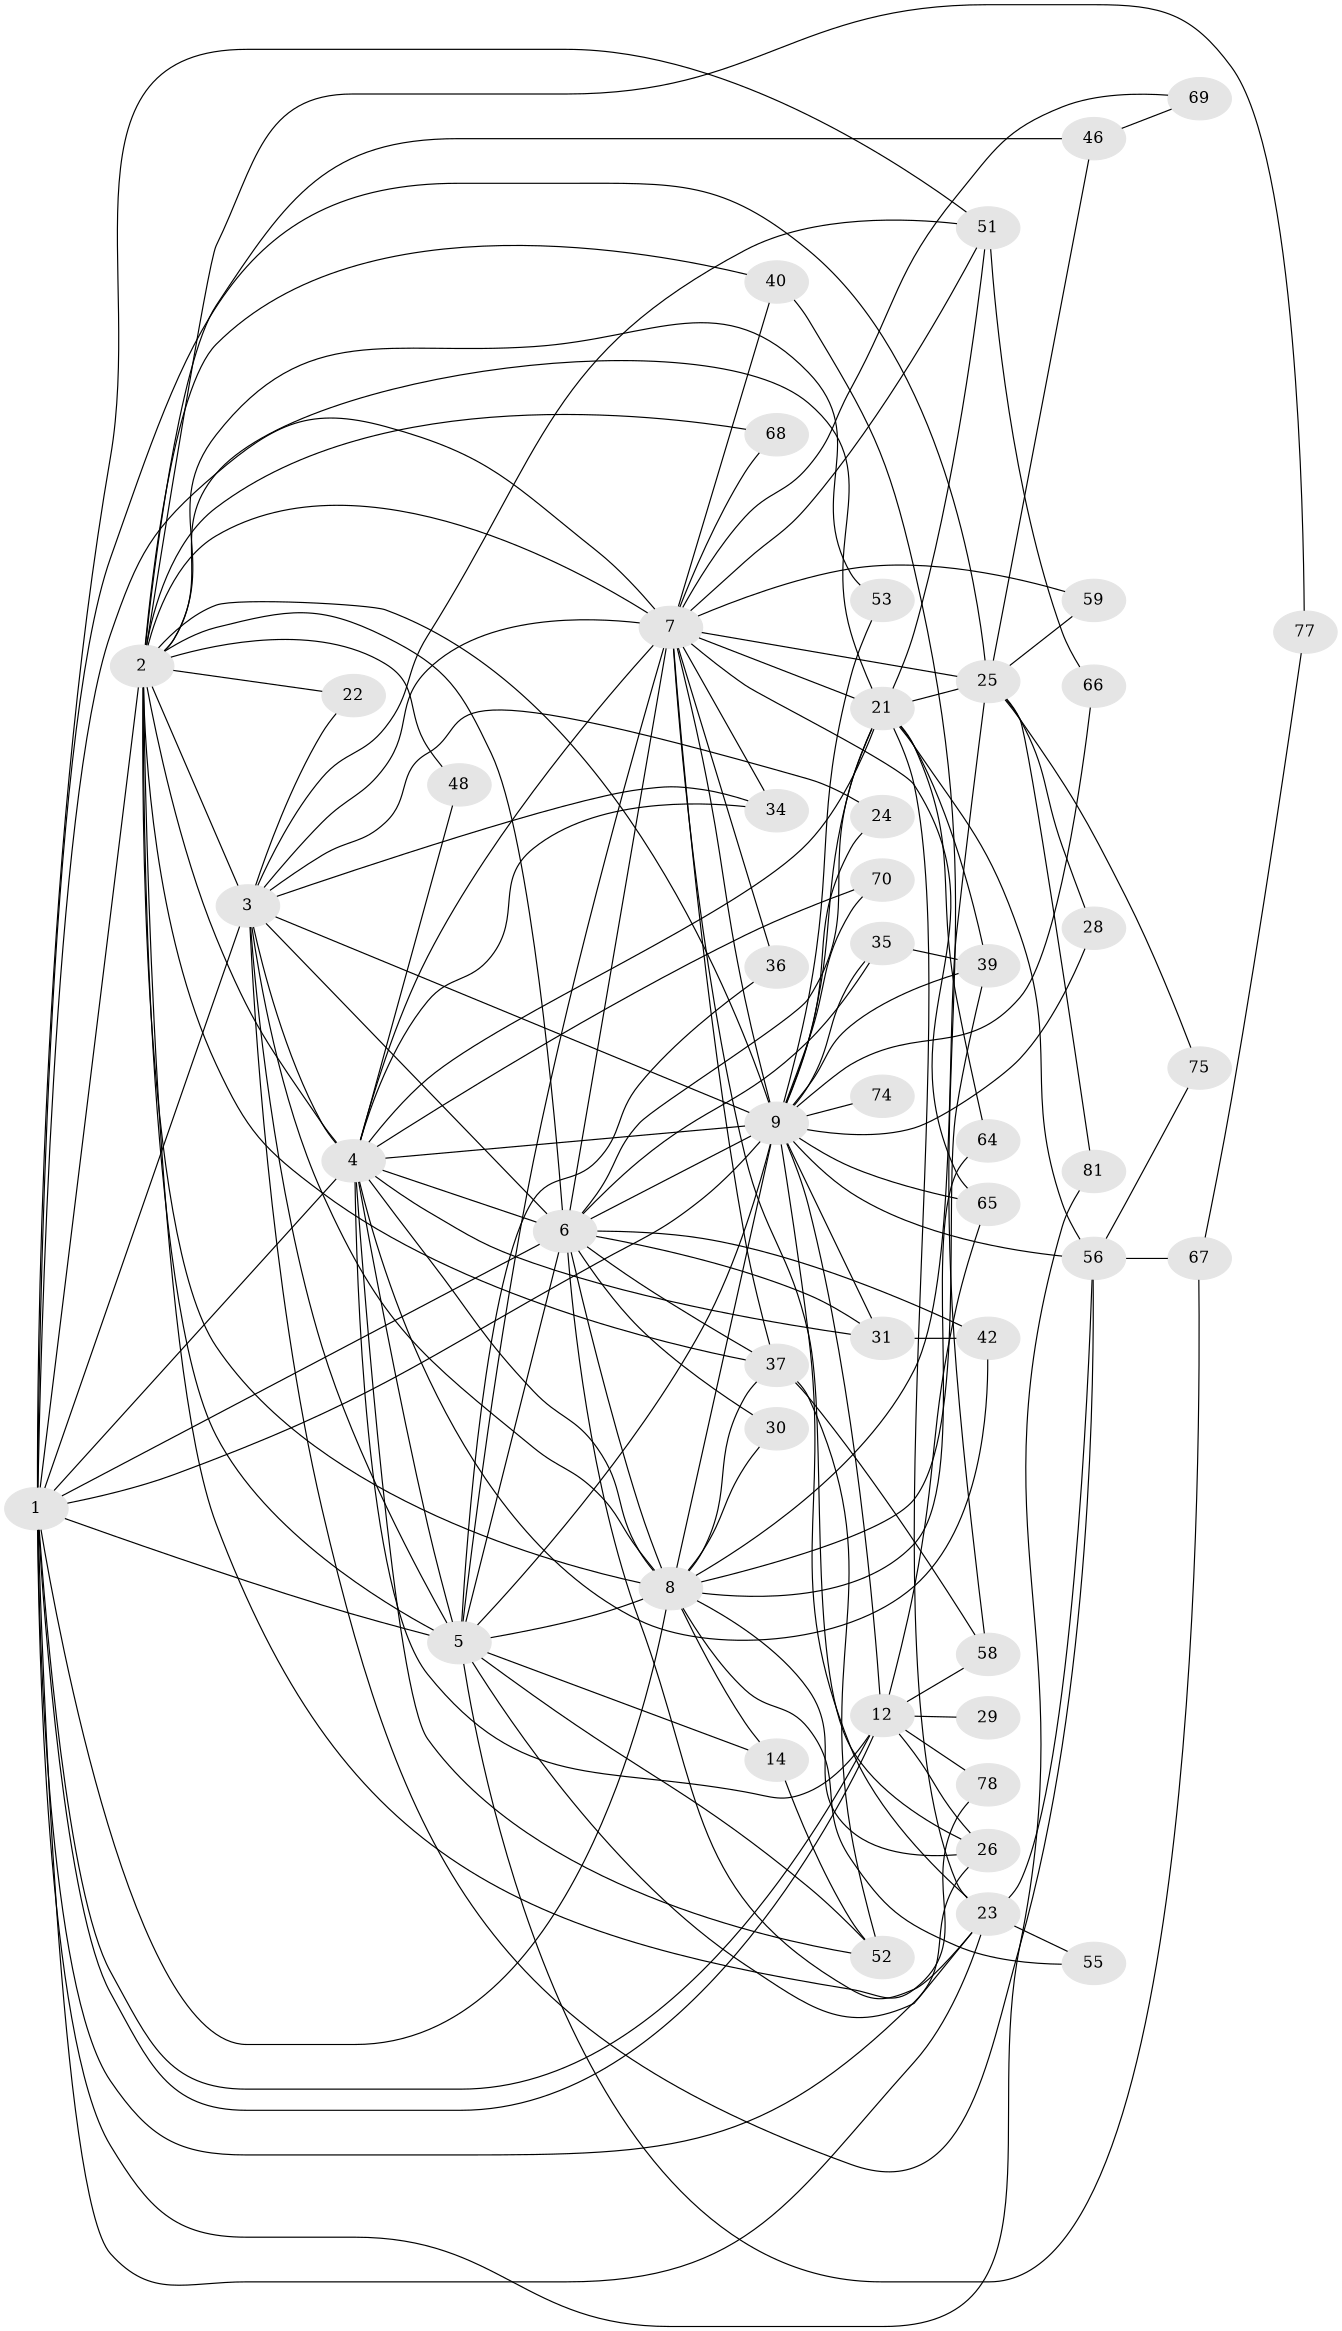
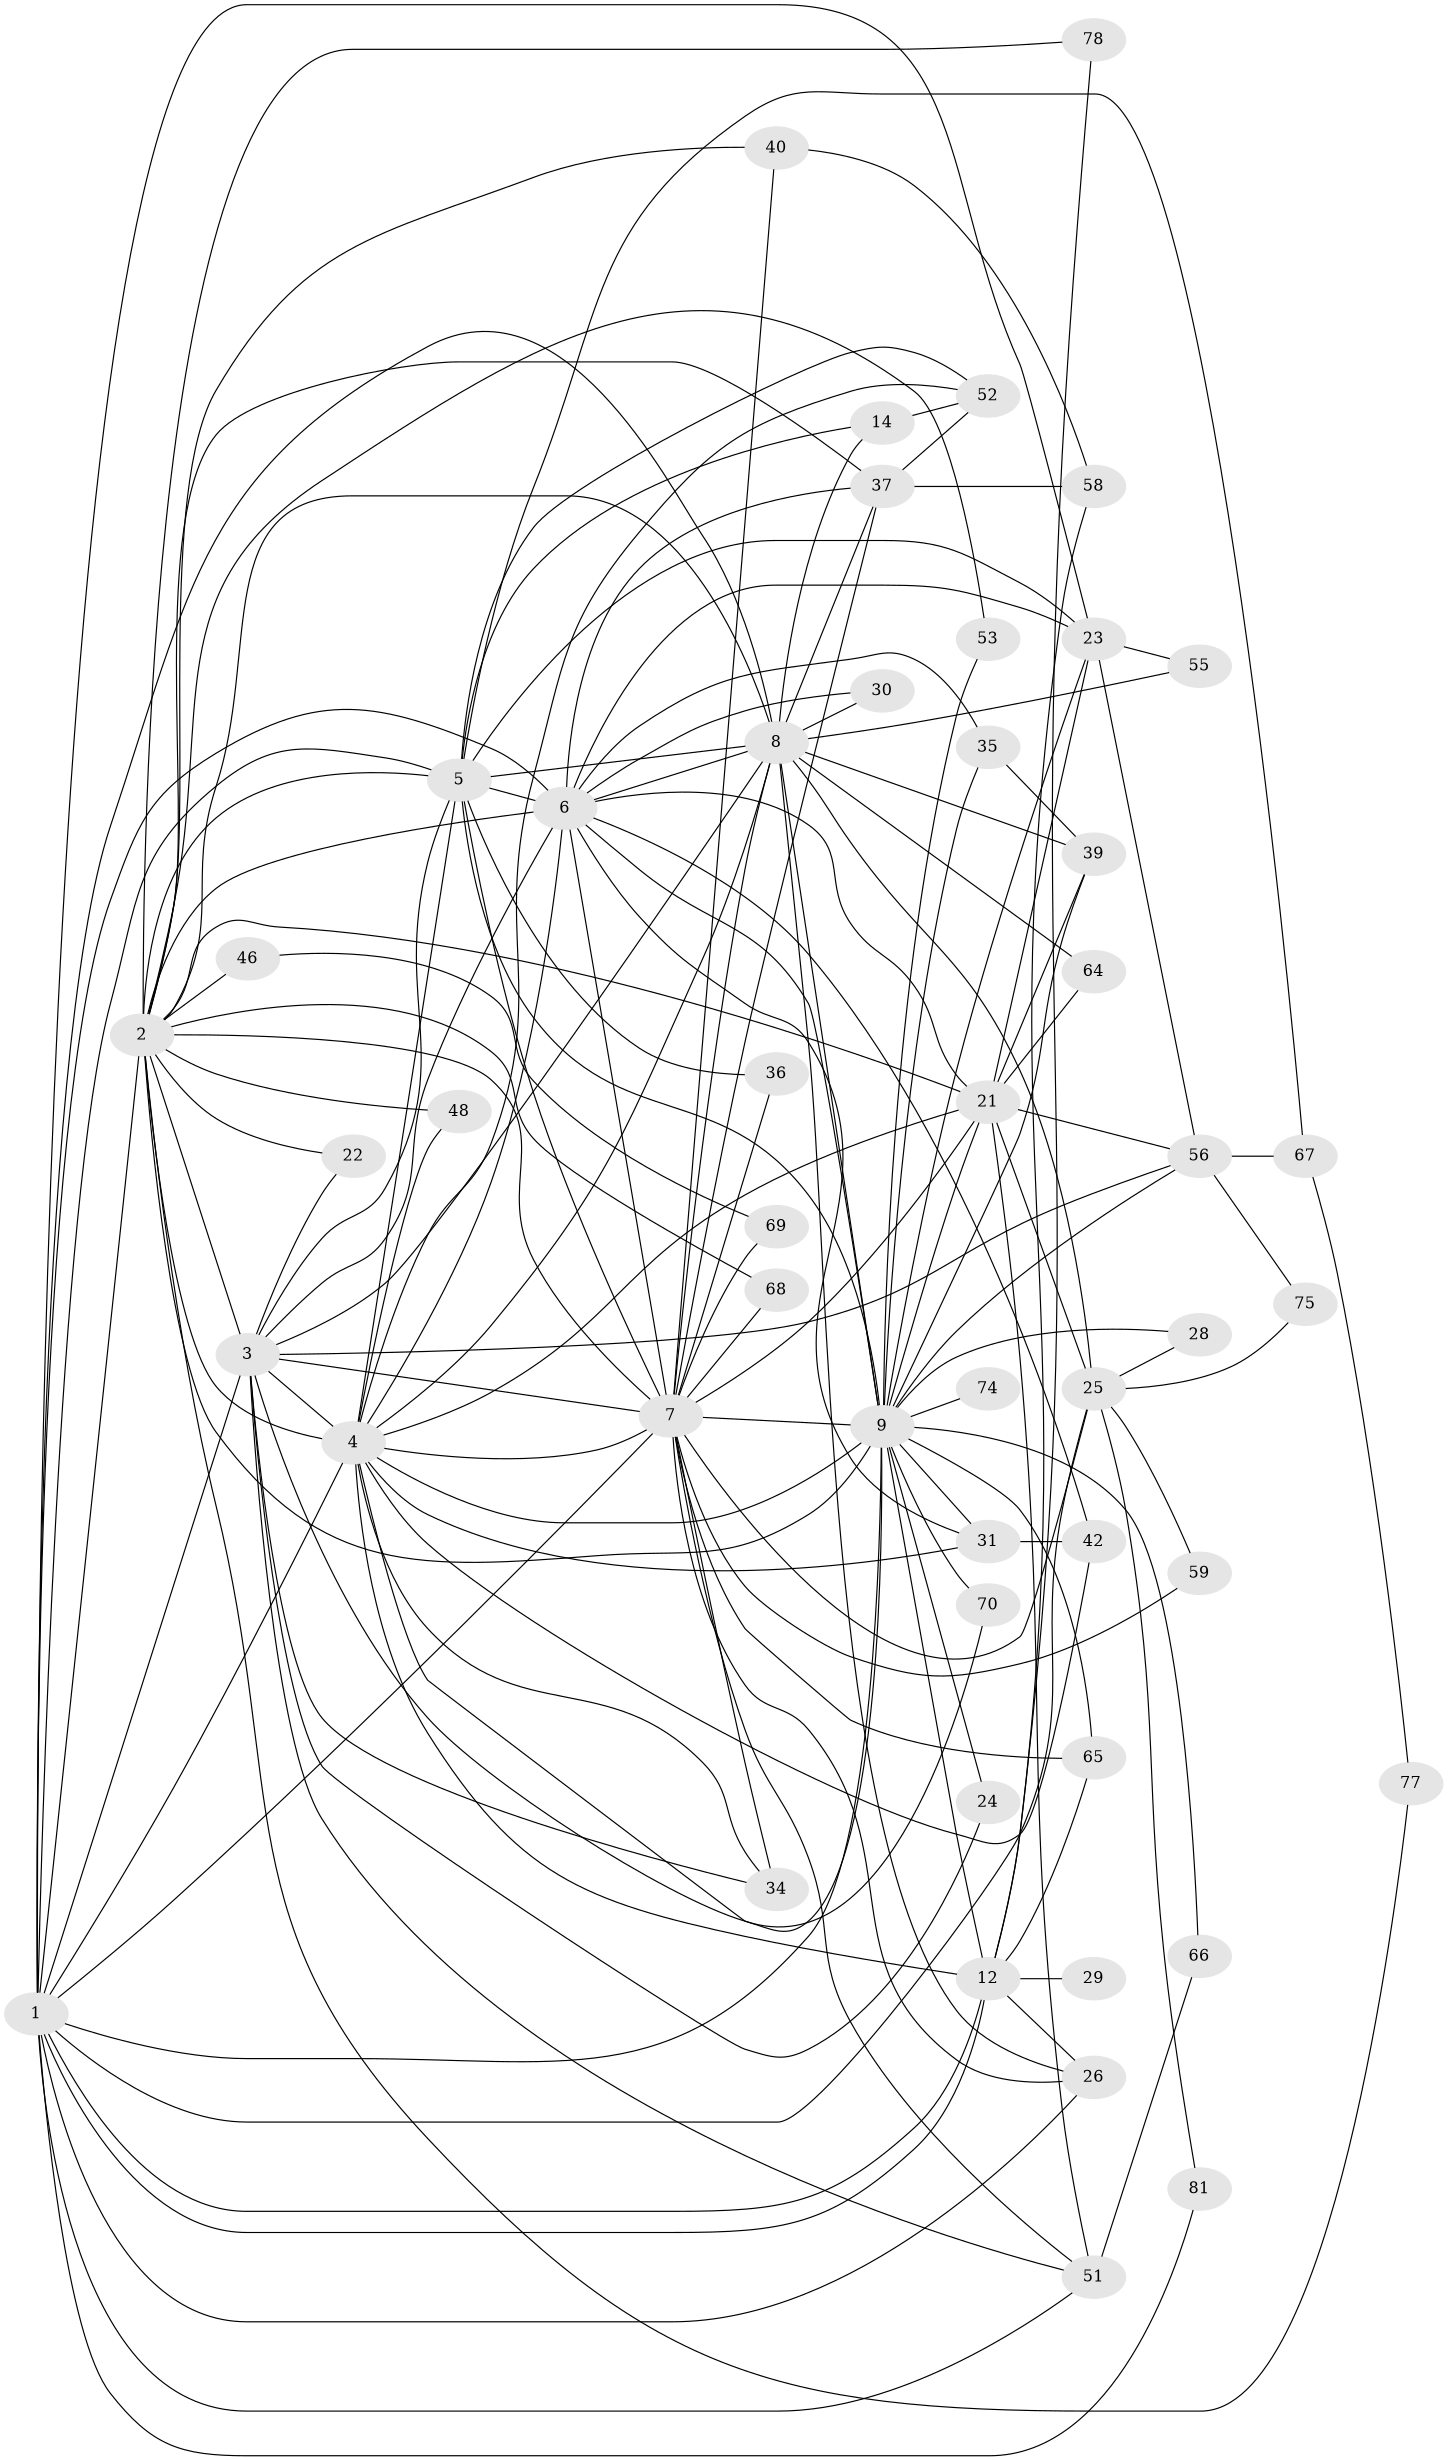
edge "46" -- "25": removed
edge "8" -- "7": added
